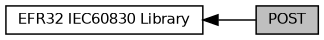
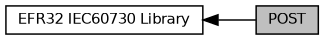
node "EFR32 IEC60830 Library": label "EFR32 IEC60830 Library" -> "EFR32 IEC60730 Library"
